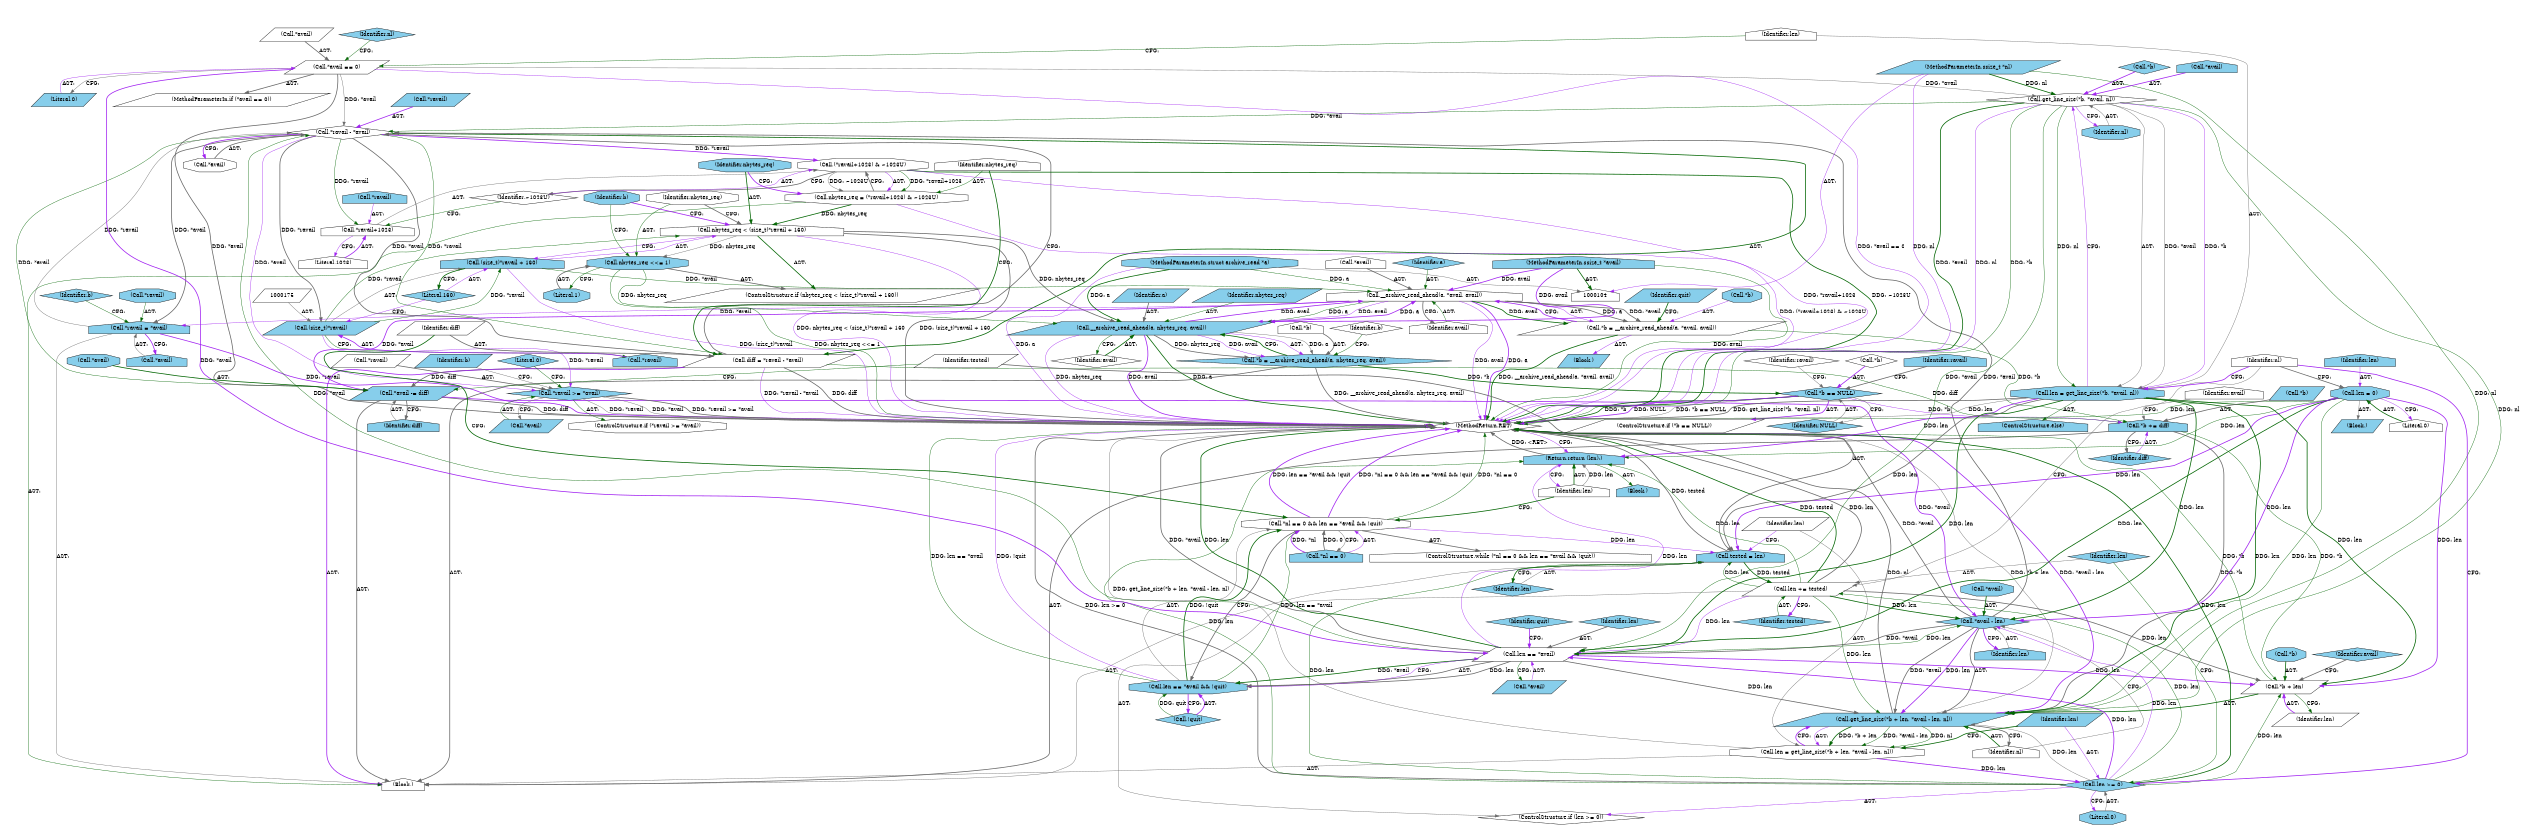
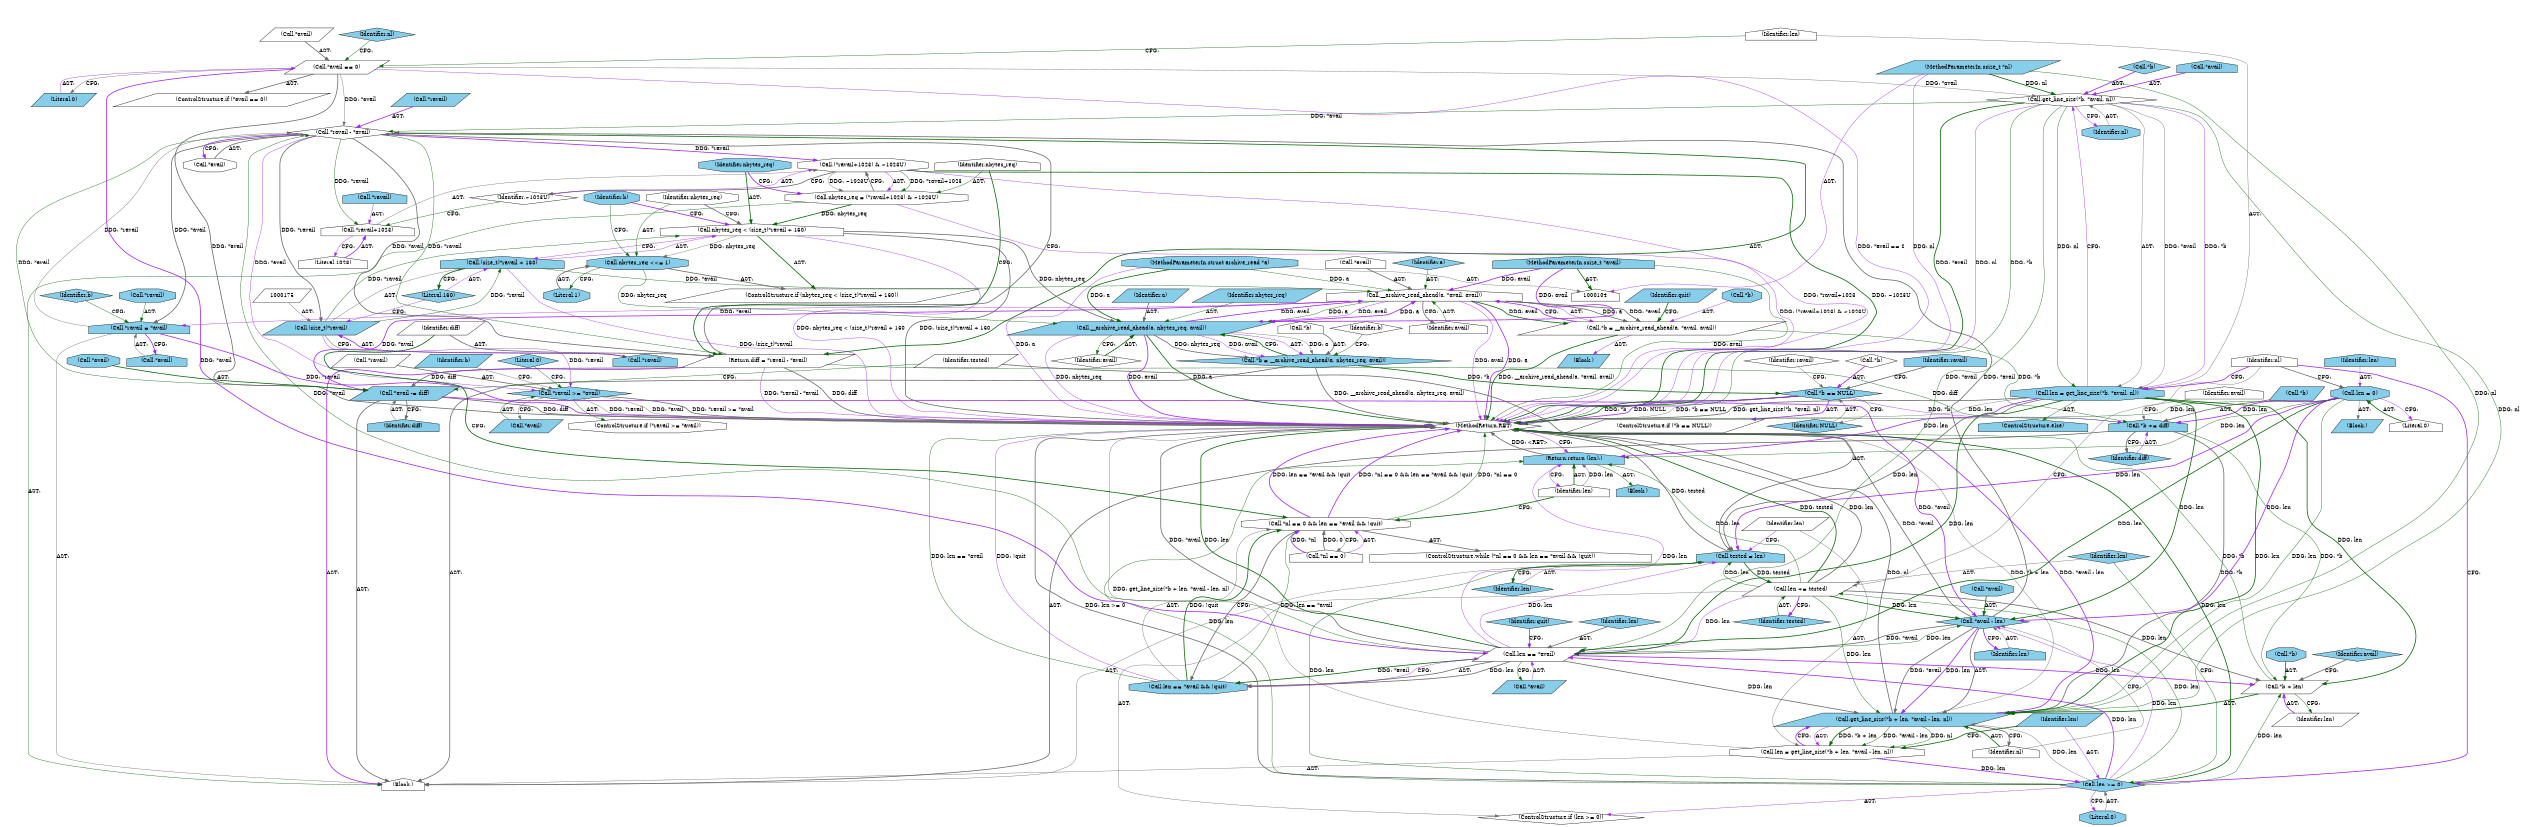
node "(MethodParameterIn,if (*avail == 0))": label "(MethodParameterIn,if (*avail == 0))" -> "(ControlStructure,if (*avail == 0))"
node "(Call,diff = *ravail - *avail)": label "(Call,diff = *ravail - *avail)" -> "(Return,diff = *ravail - *avail)"
edge "(Call,nbytes_req <<= 1)" -> "(MethodReturn,RET)": removed, label "DDG: nbytes_req <<= 1"
edge "(Call,*nl == 0 && len == *avail && !quit)" -> "(Call,tested = len)": now "(Call,len == *avail)" -> "(Call,tested = len)"
node "(Call,*nl == 0)": fillcolor skyblue -> white
edge "(Call,len = 0)" -> "(Call,*b + len)": now "(Call,len = 0)" -> "(Call,*b += diff)"
node "(Call,!quit)": removed
